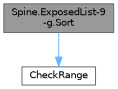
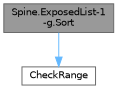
node "Spine.ExposedList-9 -g.Sort": label "Spine.ExposedList-9 -g.Sort" -> "Spine.ExposedList-1 -g.Sort"
